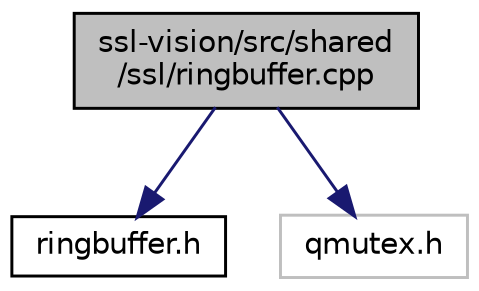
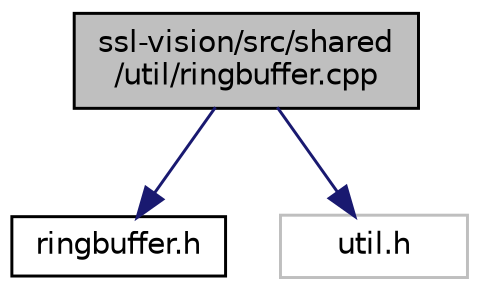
node "ssl-vision/src/shared /ssl/ringbuffer.cpp": label "ssl-vision/src/shared /ssl/ringbuffer.cpp" -> "ssl-vision/src/shared /util/ringbuffer.cpp"
node "qmutex.h": label "qmutex.h" -> "util.h"
